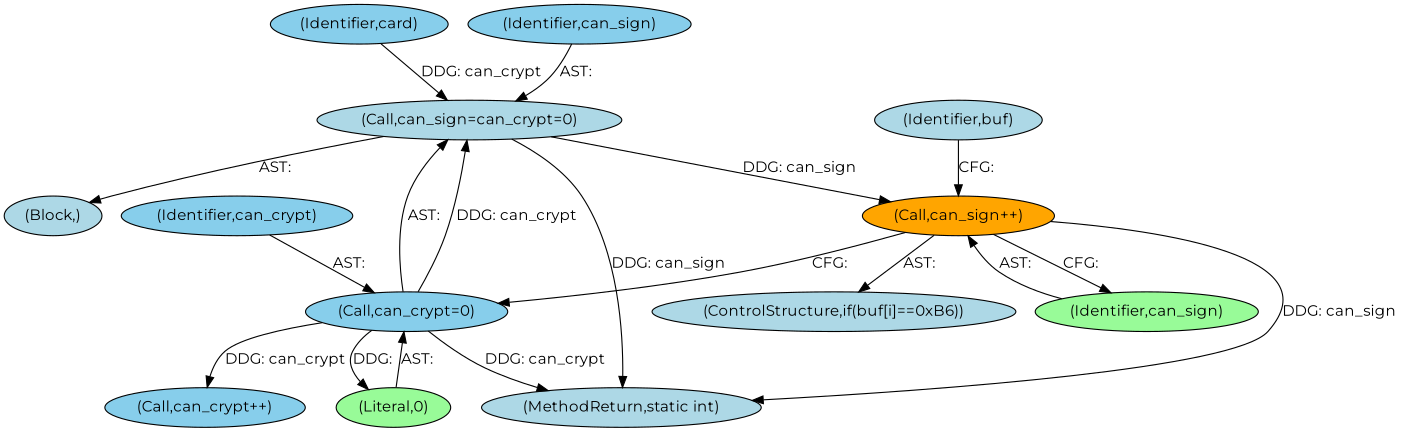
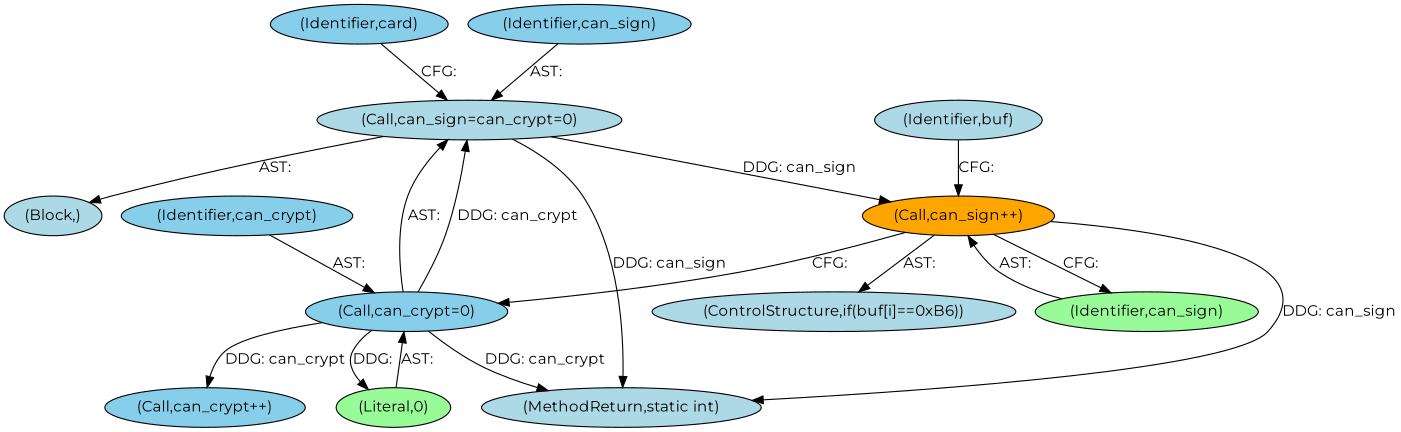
edge "(Identifier,card)" -> "(Call,can_sign=can_crypt=0)": label "DDG: can_crypt" -> "CFG: "
